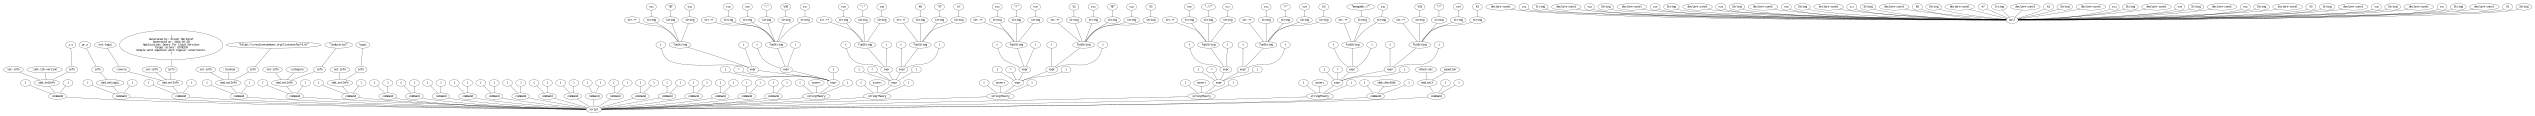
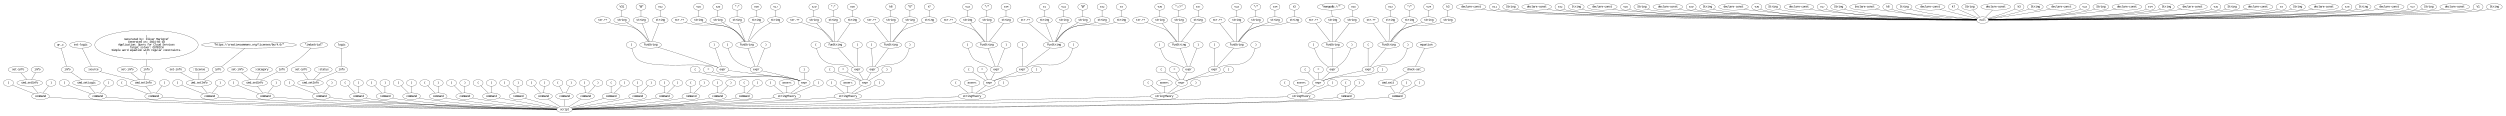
node "2.6": removed
node ":smt-lib-version": removed
node ":status": added
edge "equation" -- "cmd_exit": now "equation" -- "check-sat"
node "cmd_checkSat": removed
